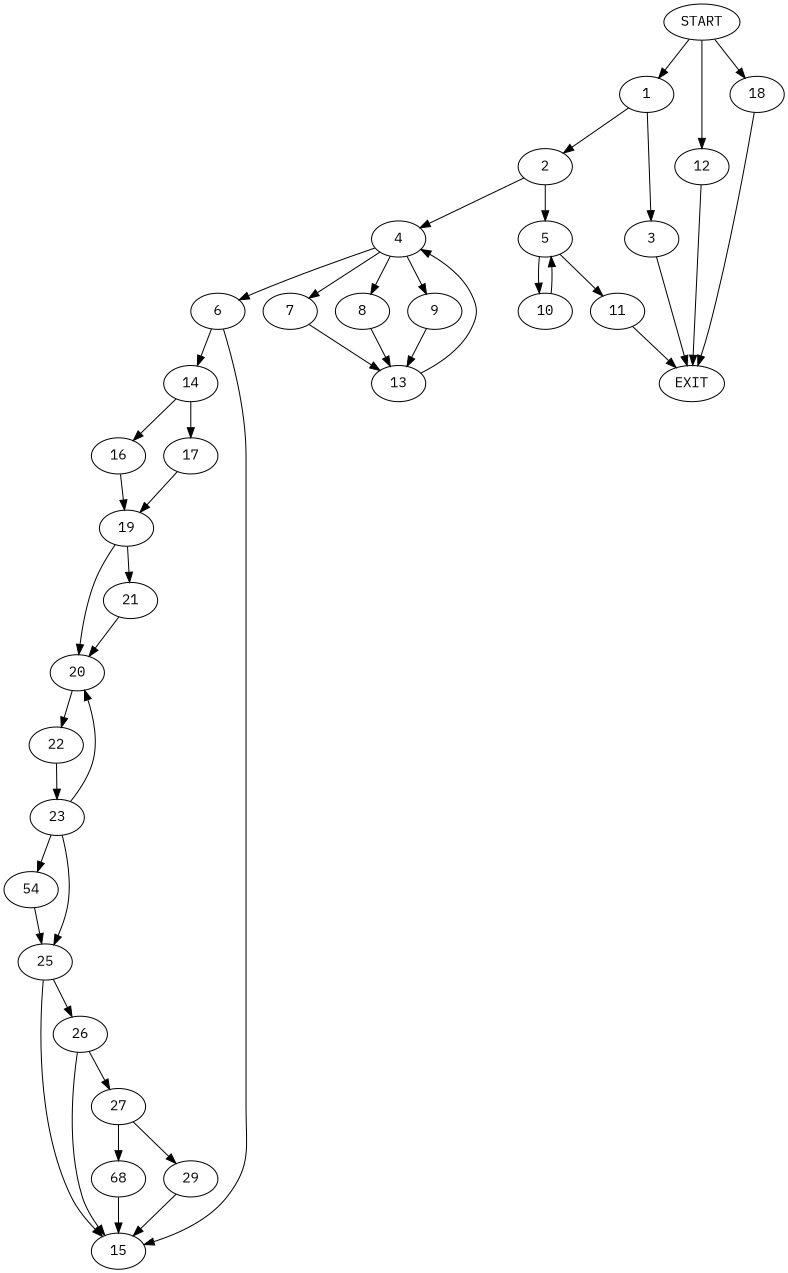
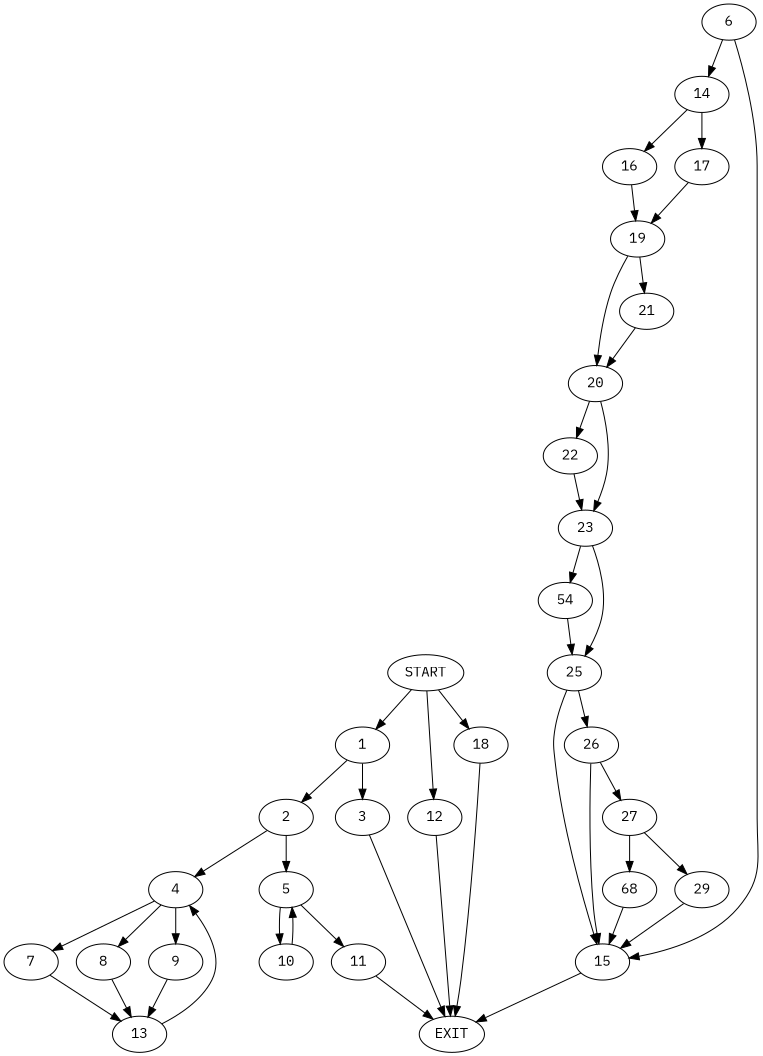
edge "4" -> "6": removed
edge "23" -> "20": reversed
edge "15" -> "EXIT": added
